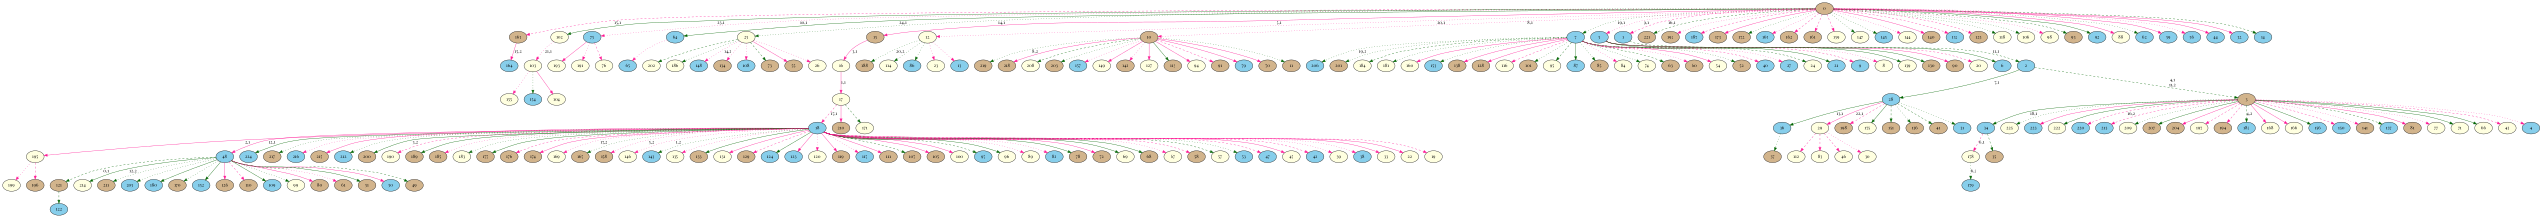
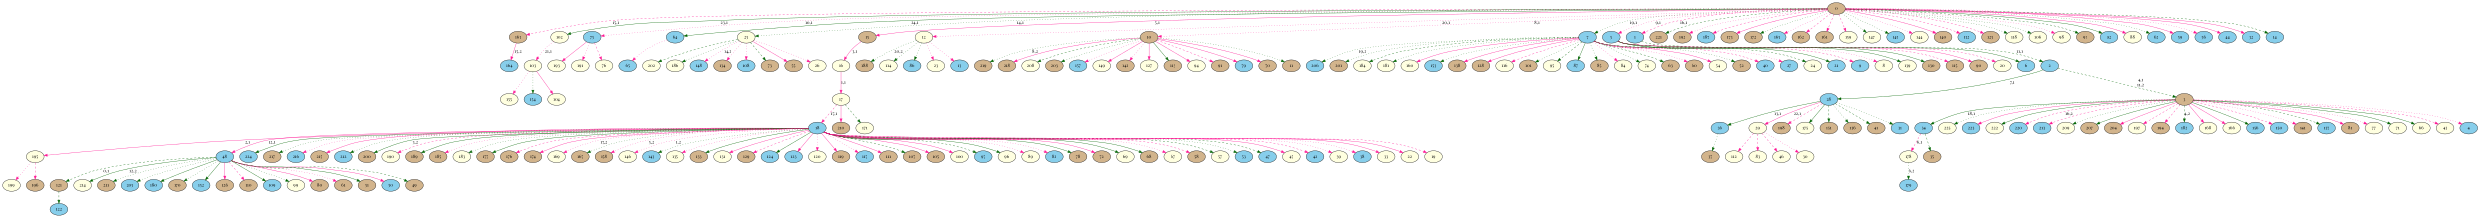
node "115": added
edge "18" -> "47": color deeppink -> darkgreen
